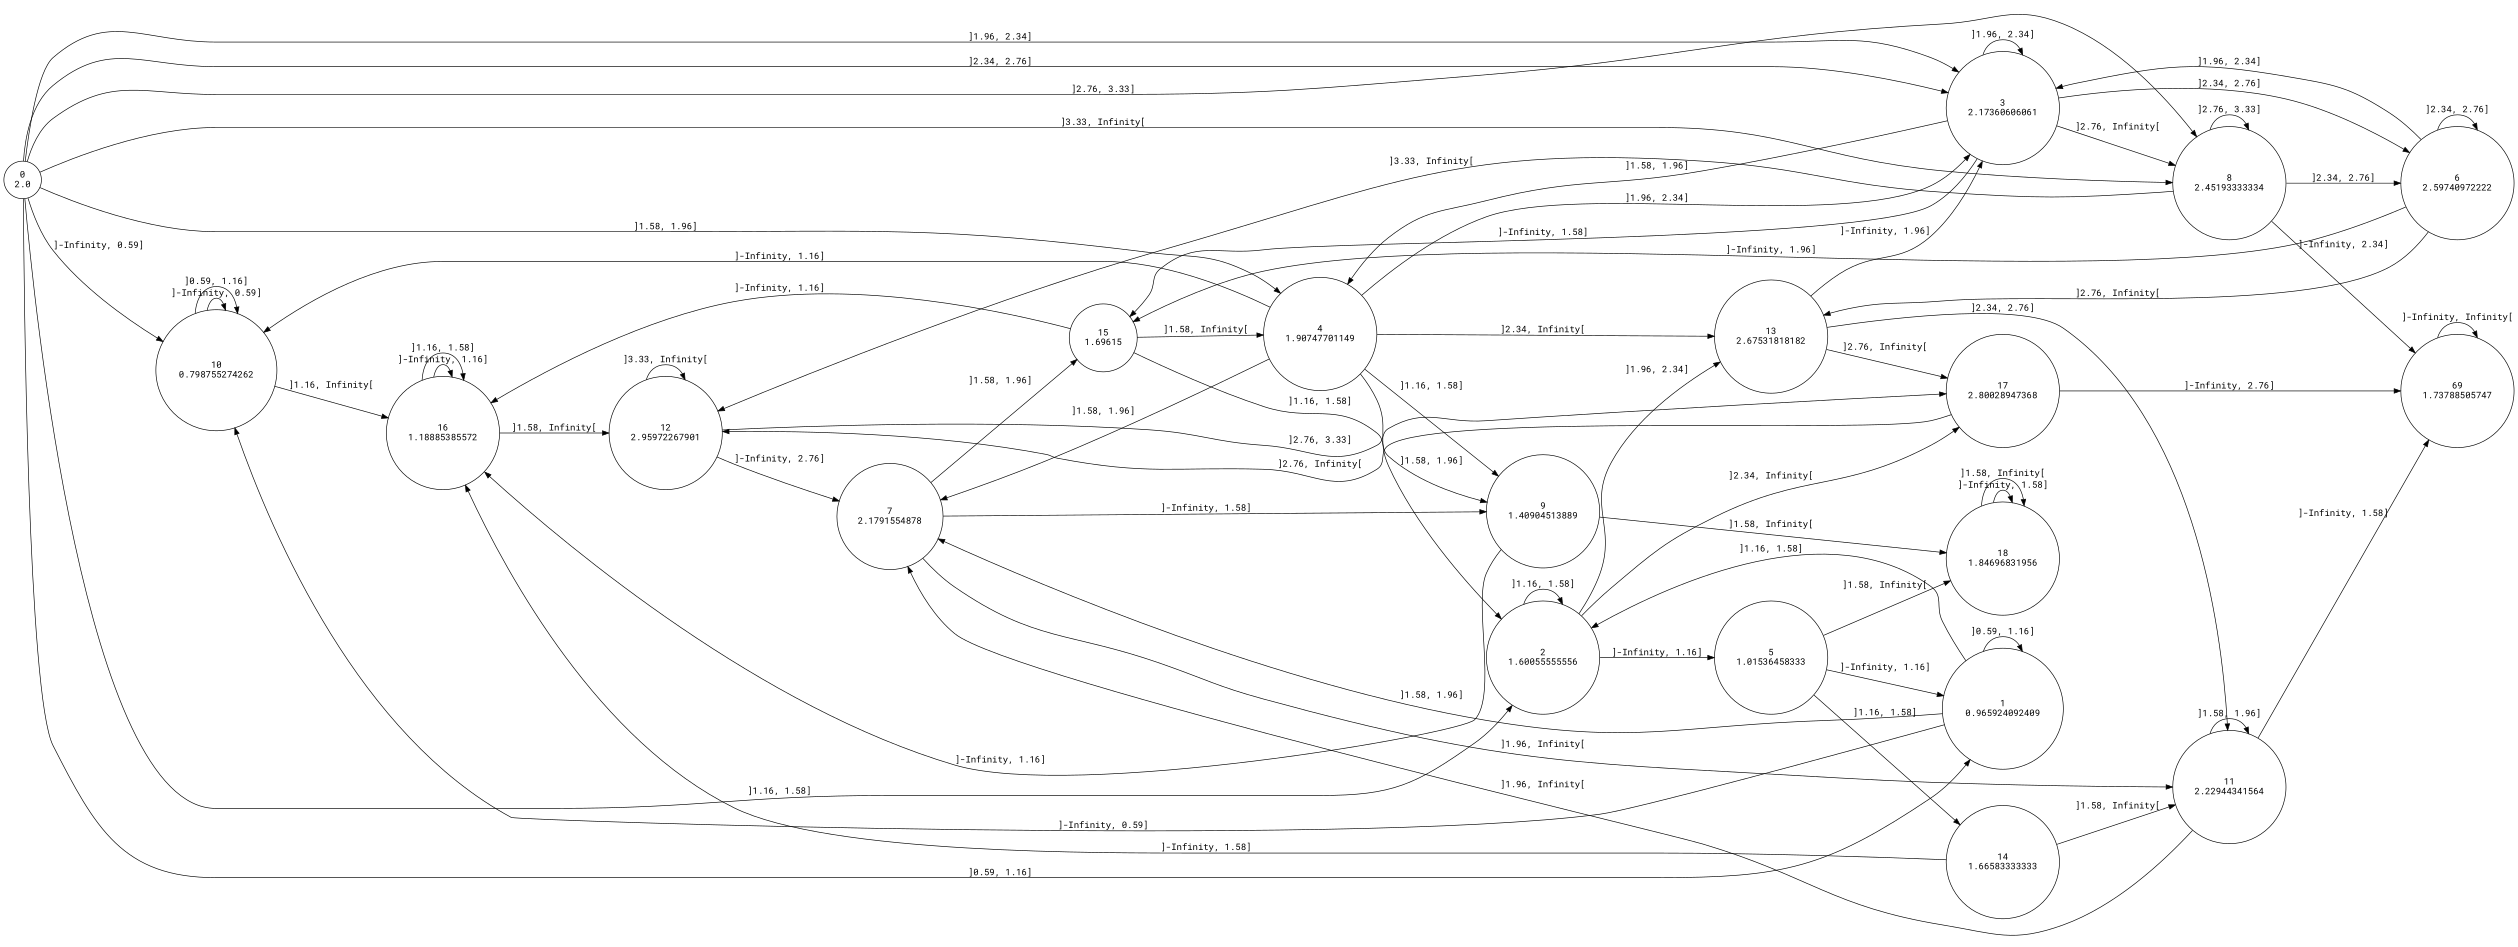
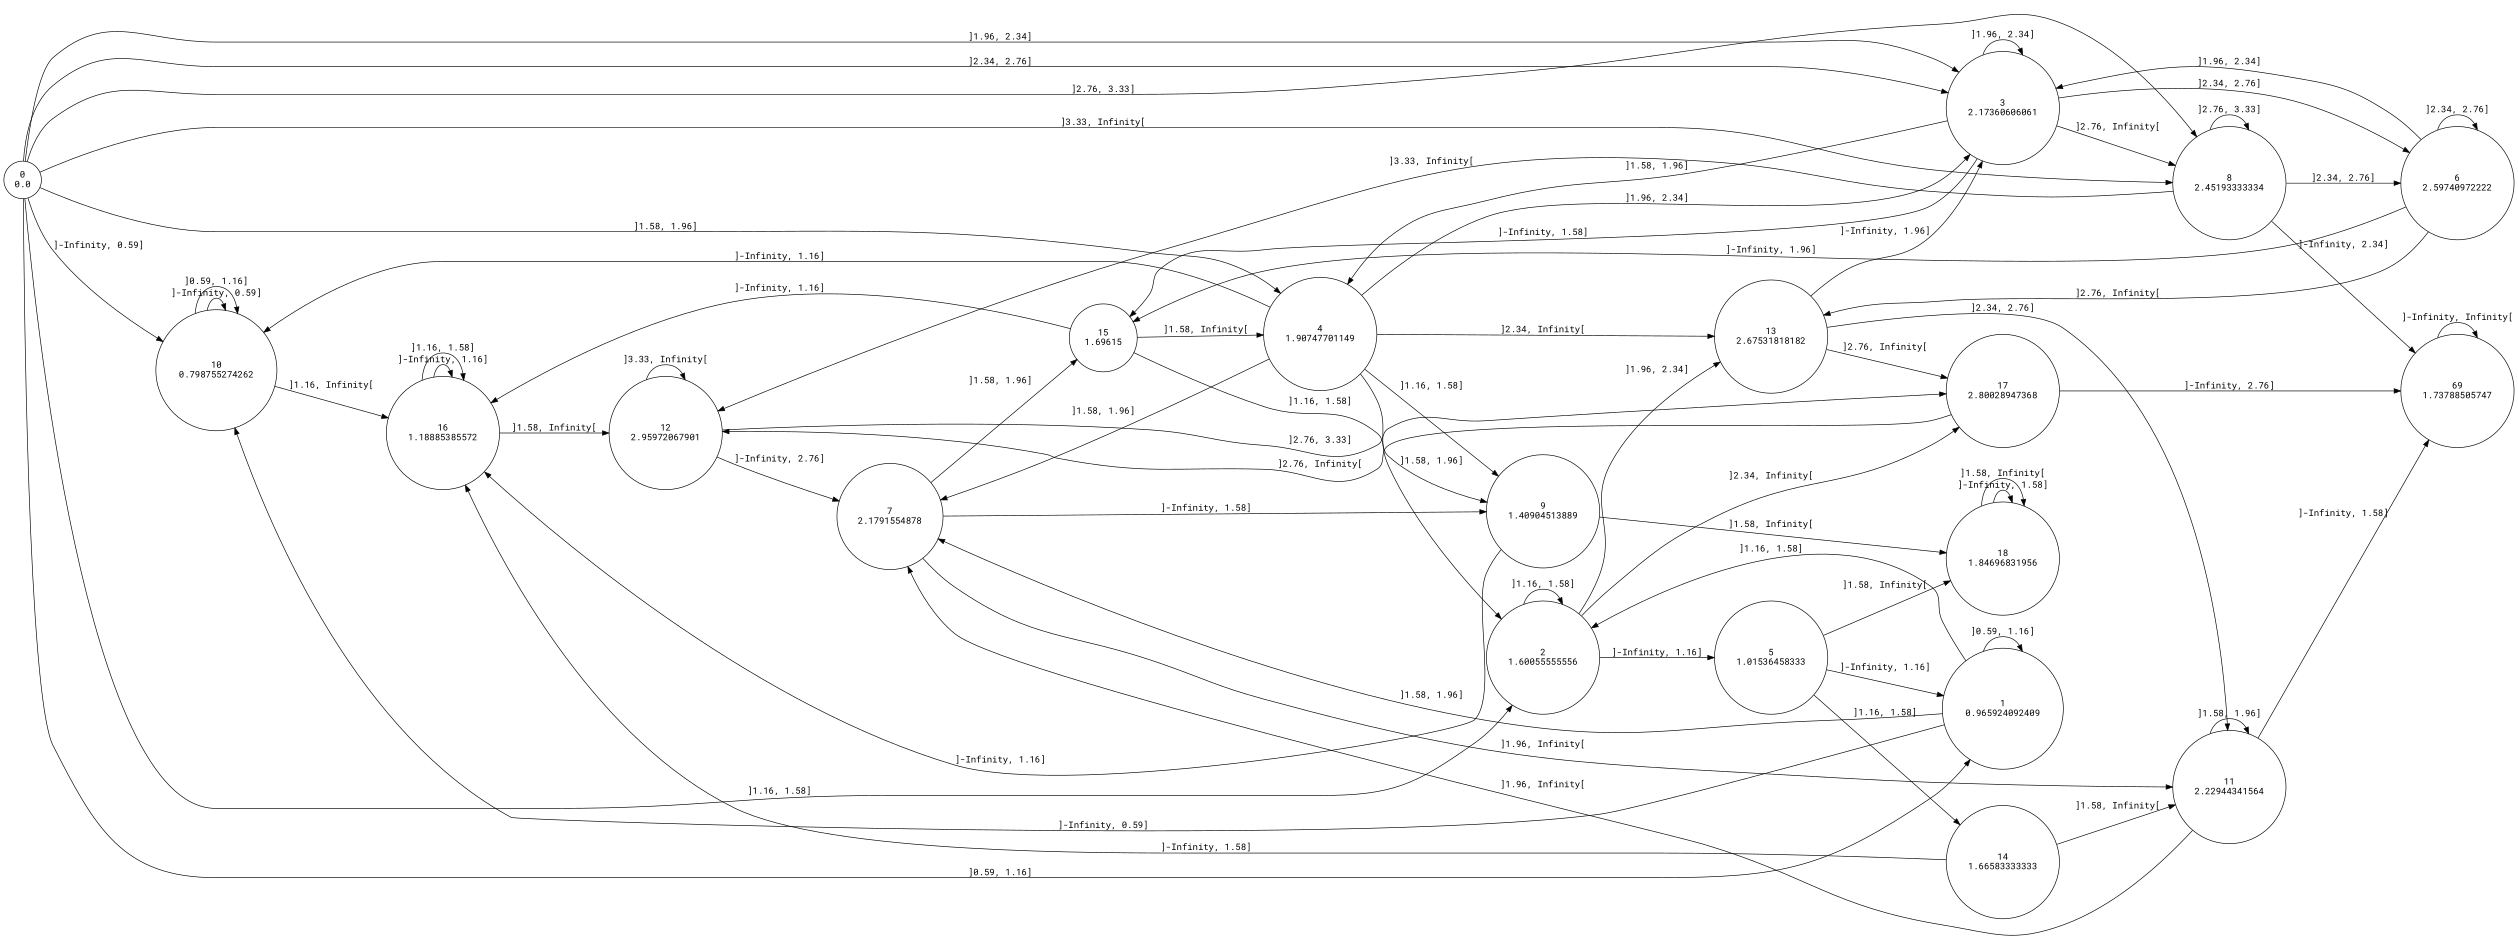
node "0 2.0": label "0 2.0" -> "0 0.0"
node "12 2.95972267901": label "12 2.95972267901" -> "12 2.95972067901"
